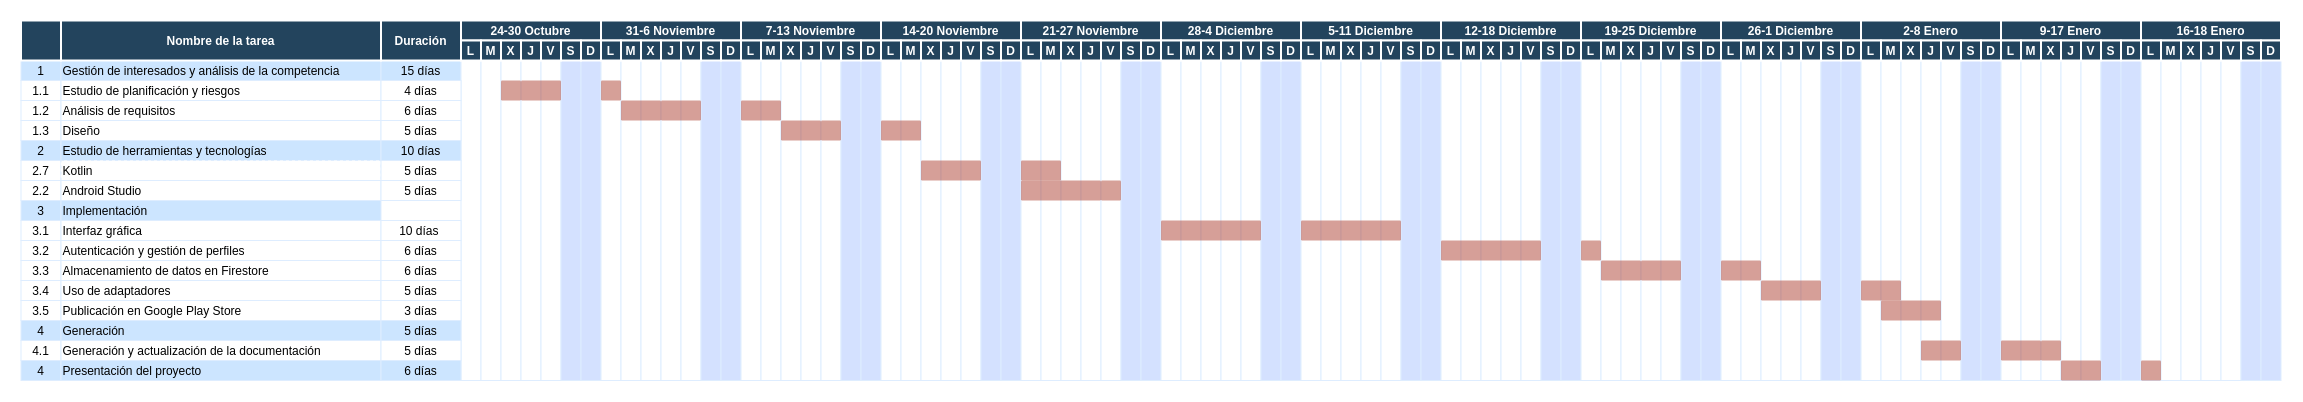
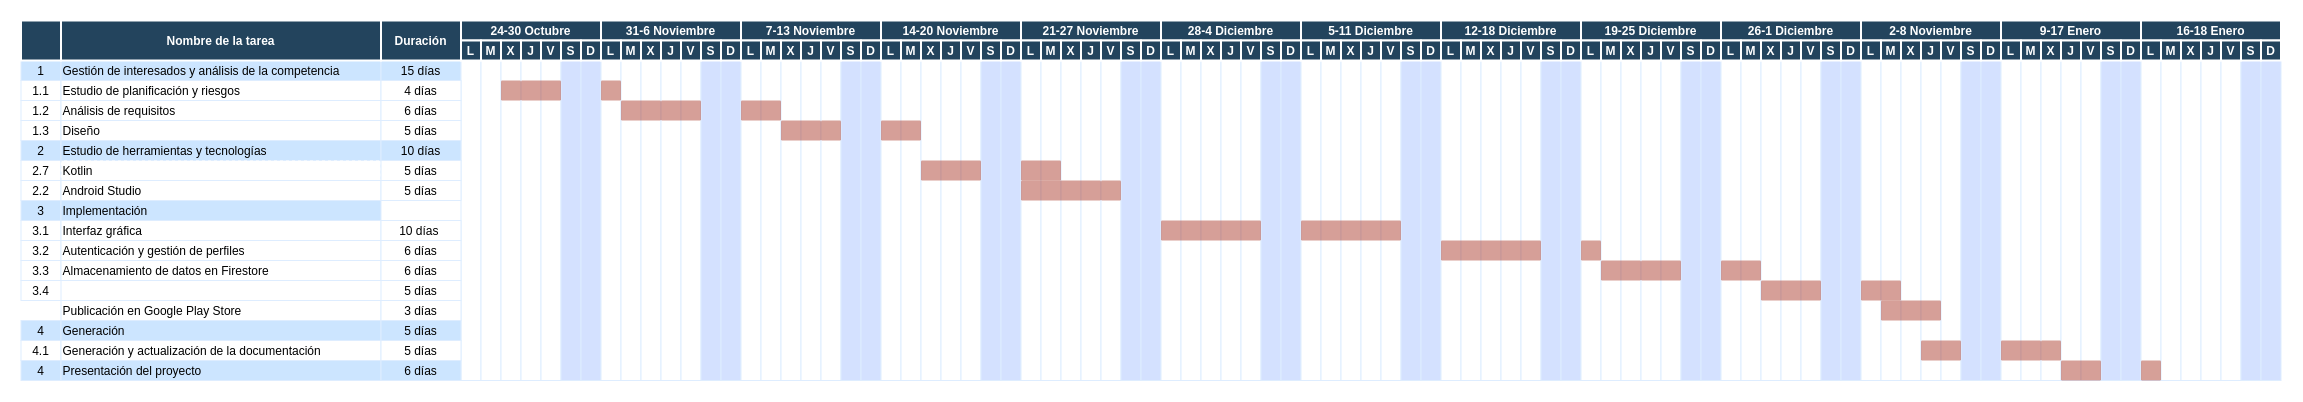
node "2-8 Enero": label "2-8 Enero" -> "2-8 Noviembre"
node "Uso de adaptadores": removed
node "3.5": removed
